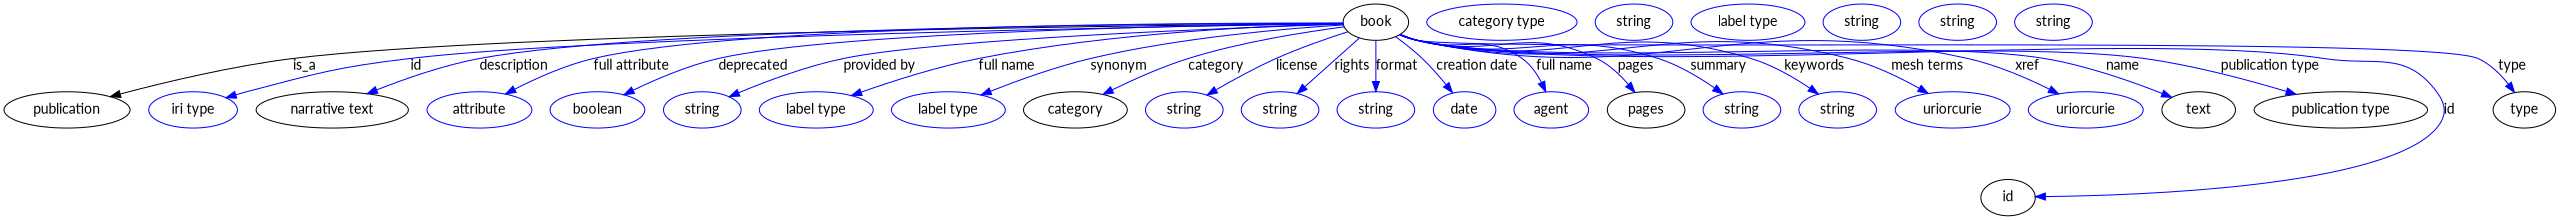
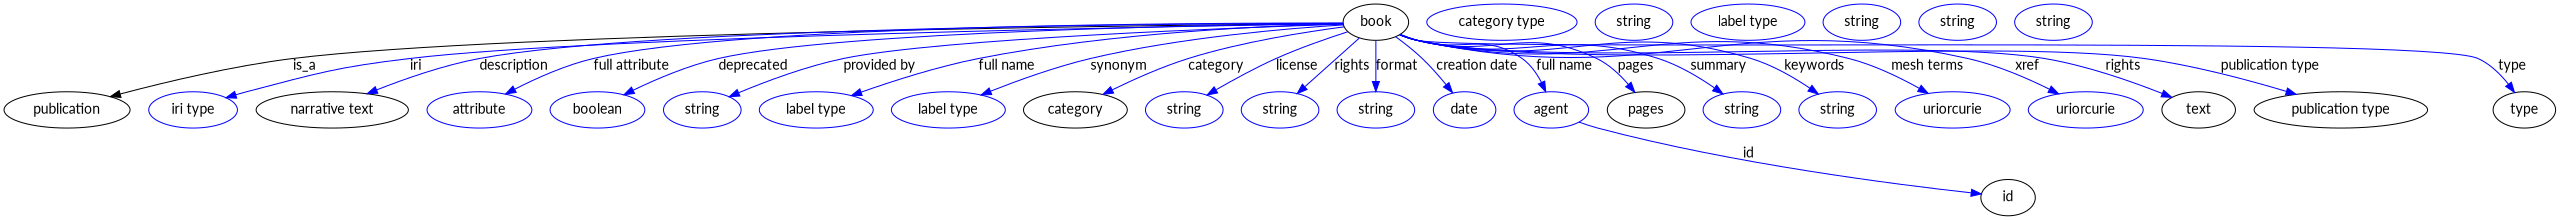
edge "book" -> "id": now "agent" -> "id"
edge "book" -> "iri type": label "id" -> "iri"
edge "book" -> "text": label "name" -> "rights"
